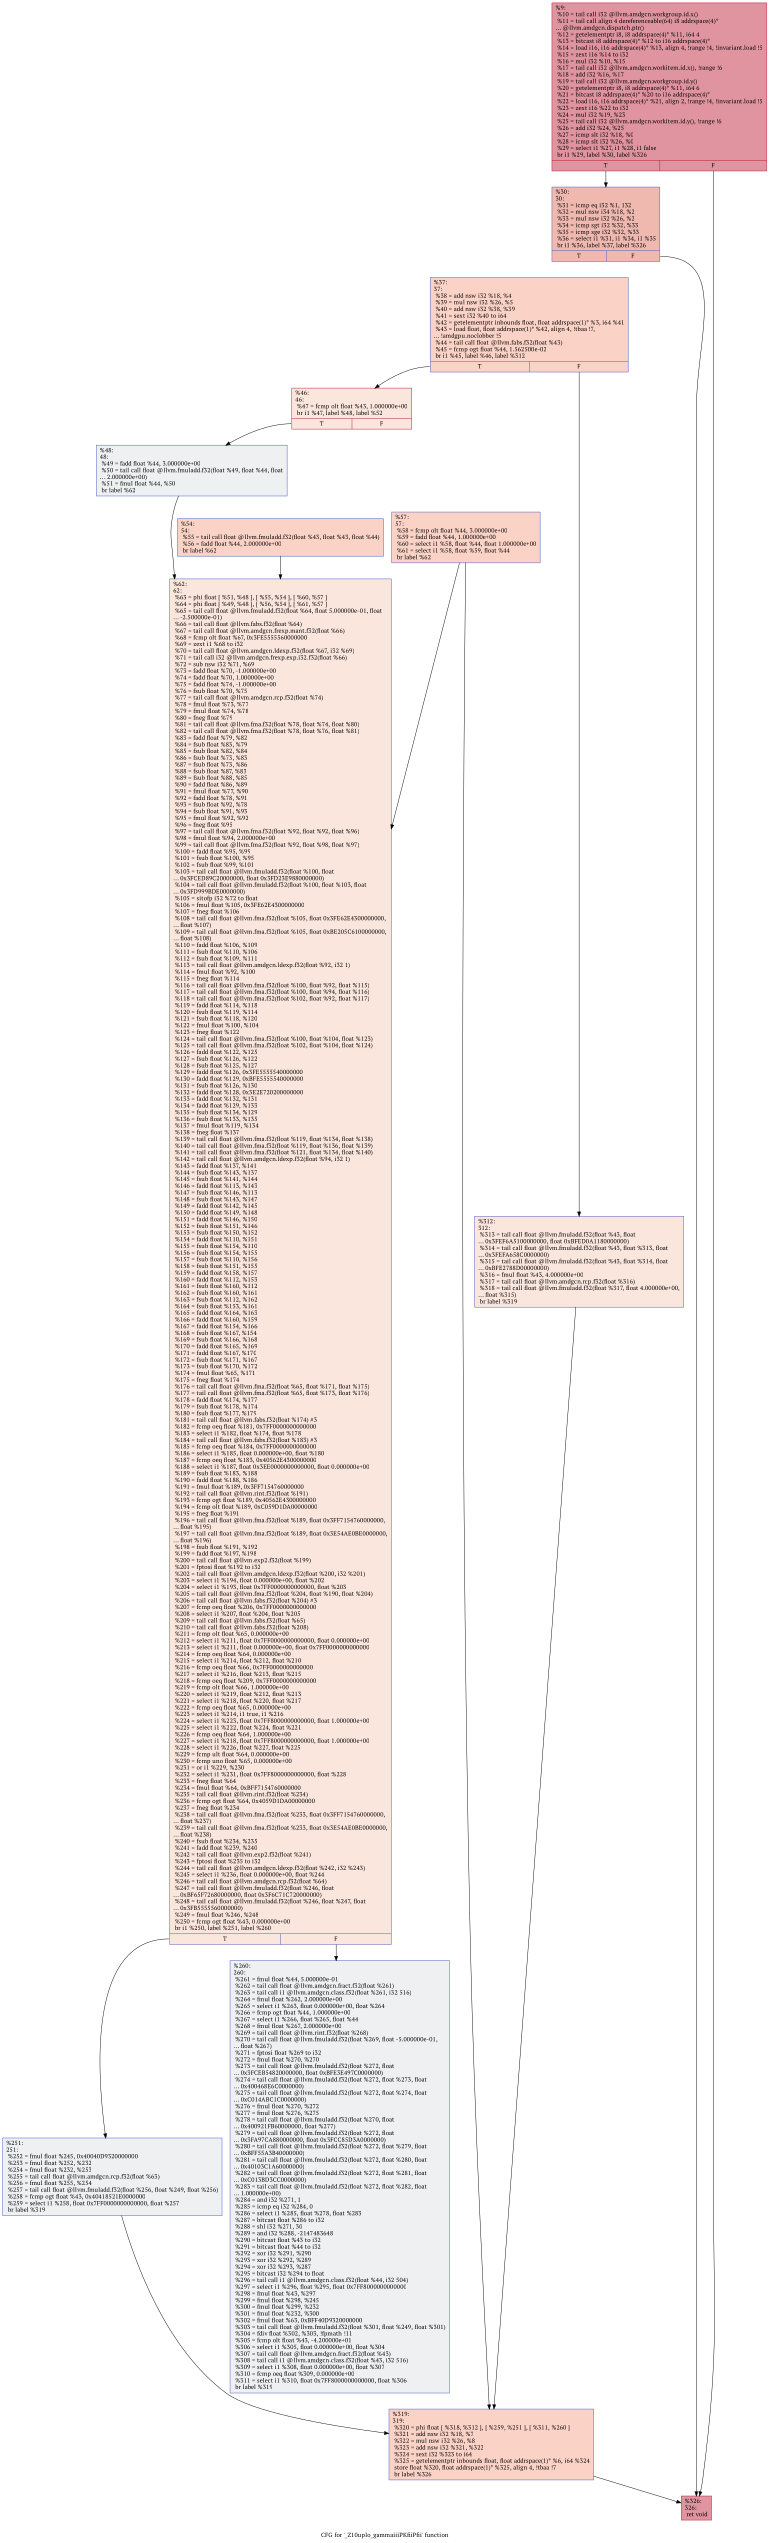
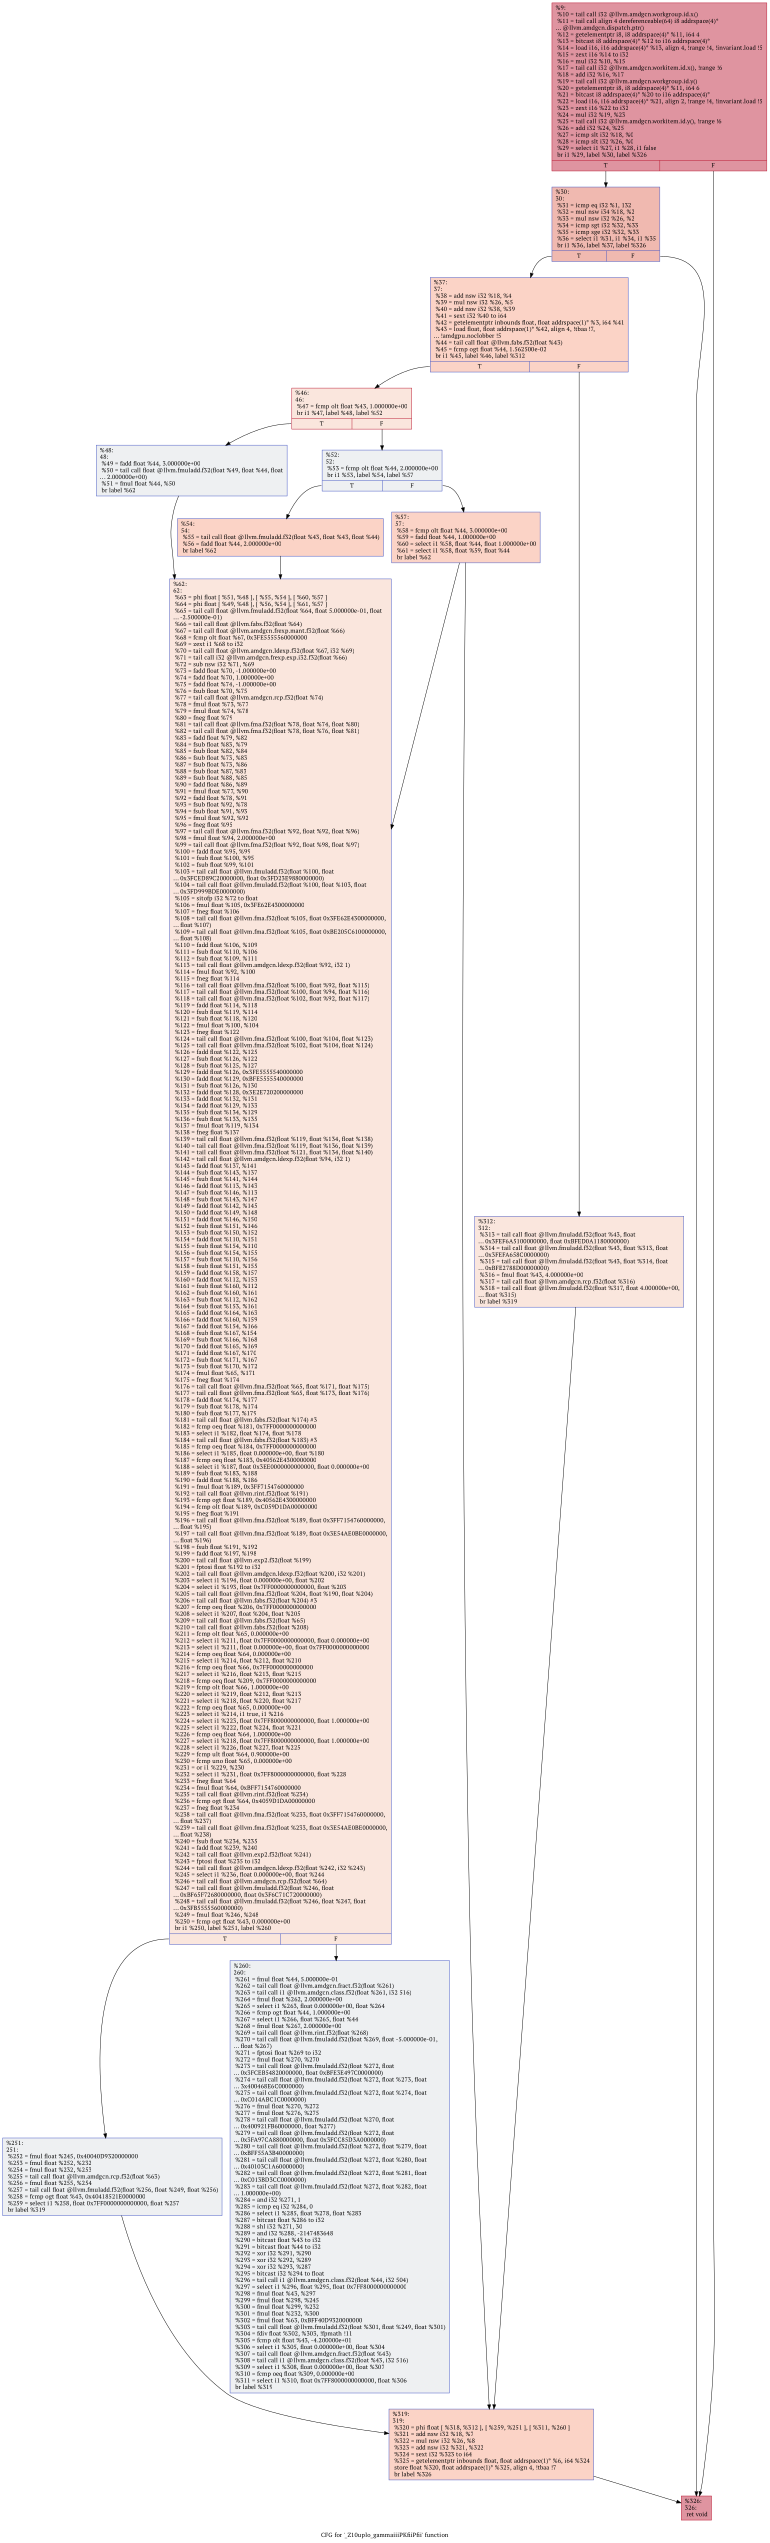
edge "%30:" -> "%37:": added
node "%52:": added
node "%62:": text "%229 = fcmp ult float %64, 0.000000e+00" -> "%229 = fcmp ult float %64, 0.900000e+00"
node "%260:": text "... 0x400468E6C0000000)" -> "... 3x400468E6C0000000)"
